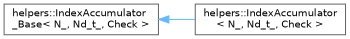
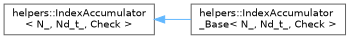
edge "helpers::IndexAccumulator < N_, Nd_t_, Check >" -> "helpers::IndexAccumulator _Base< N_, Nd_t_, Check >": reversed
